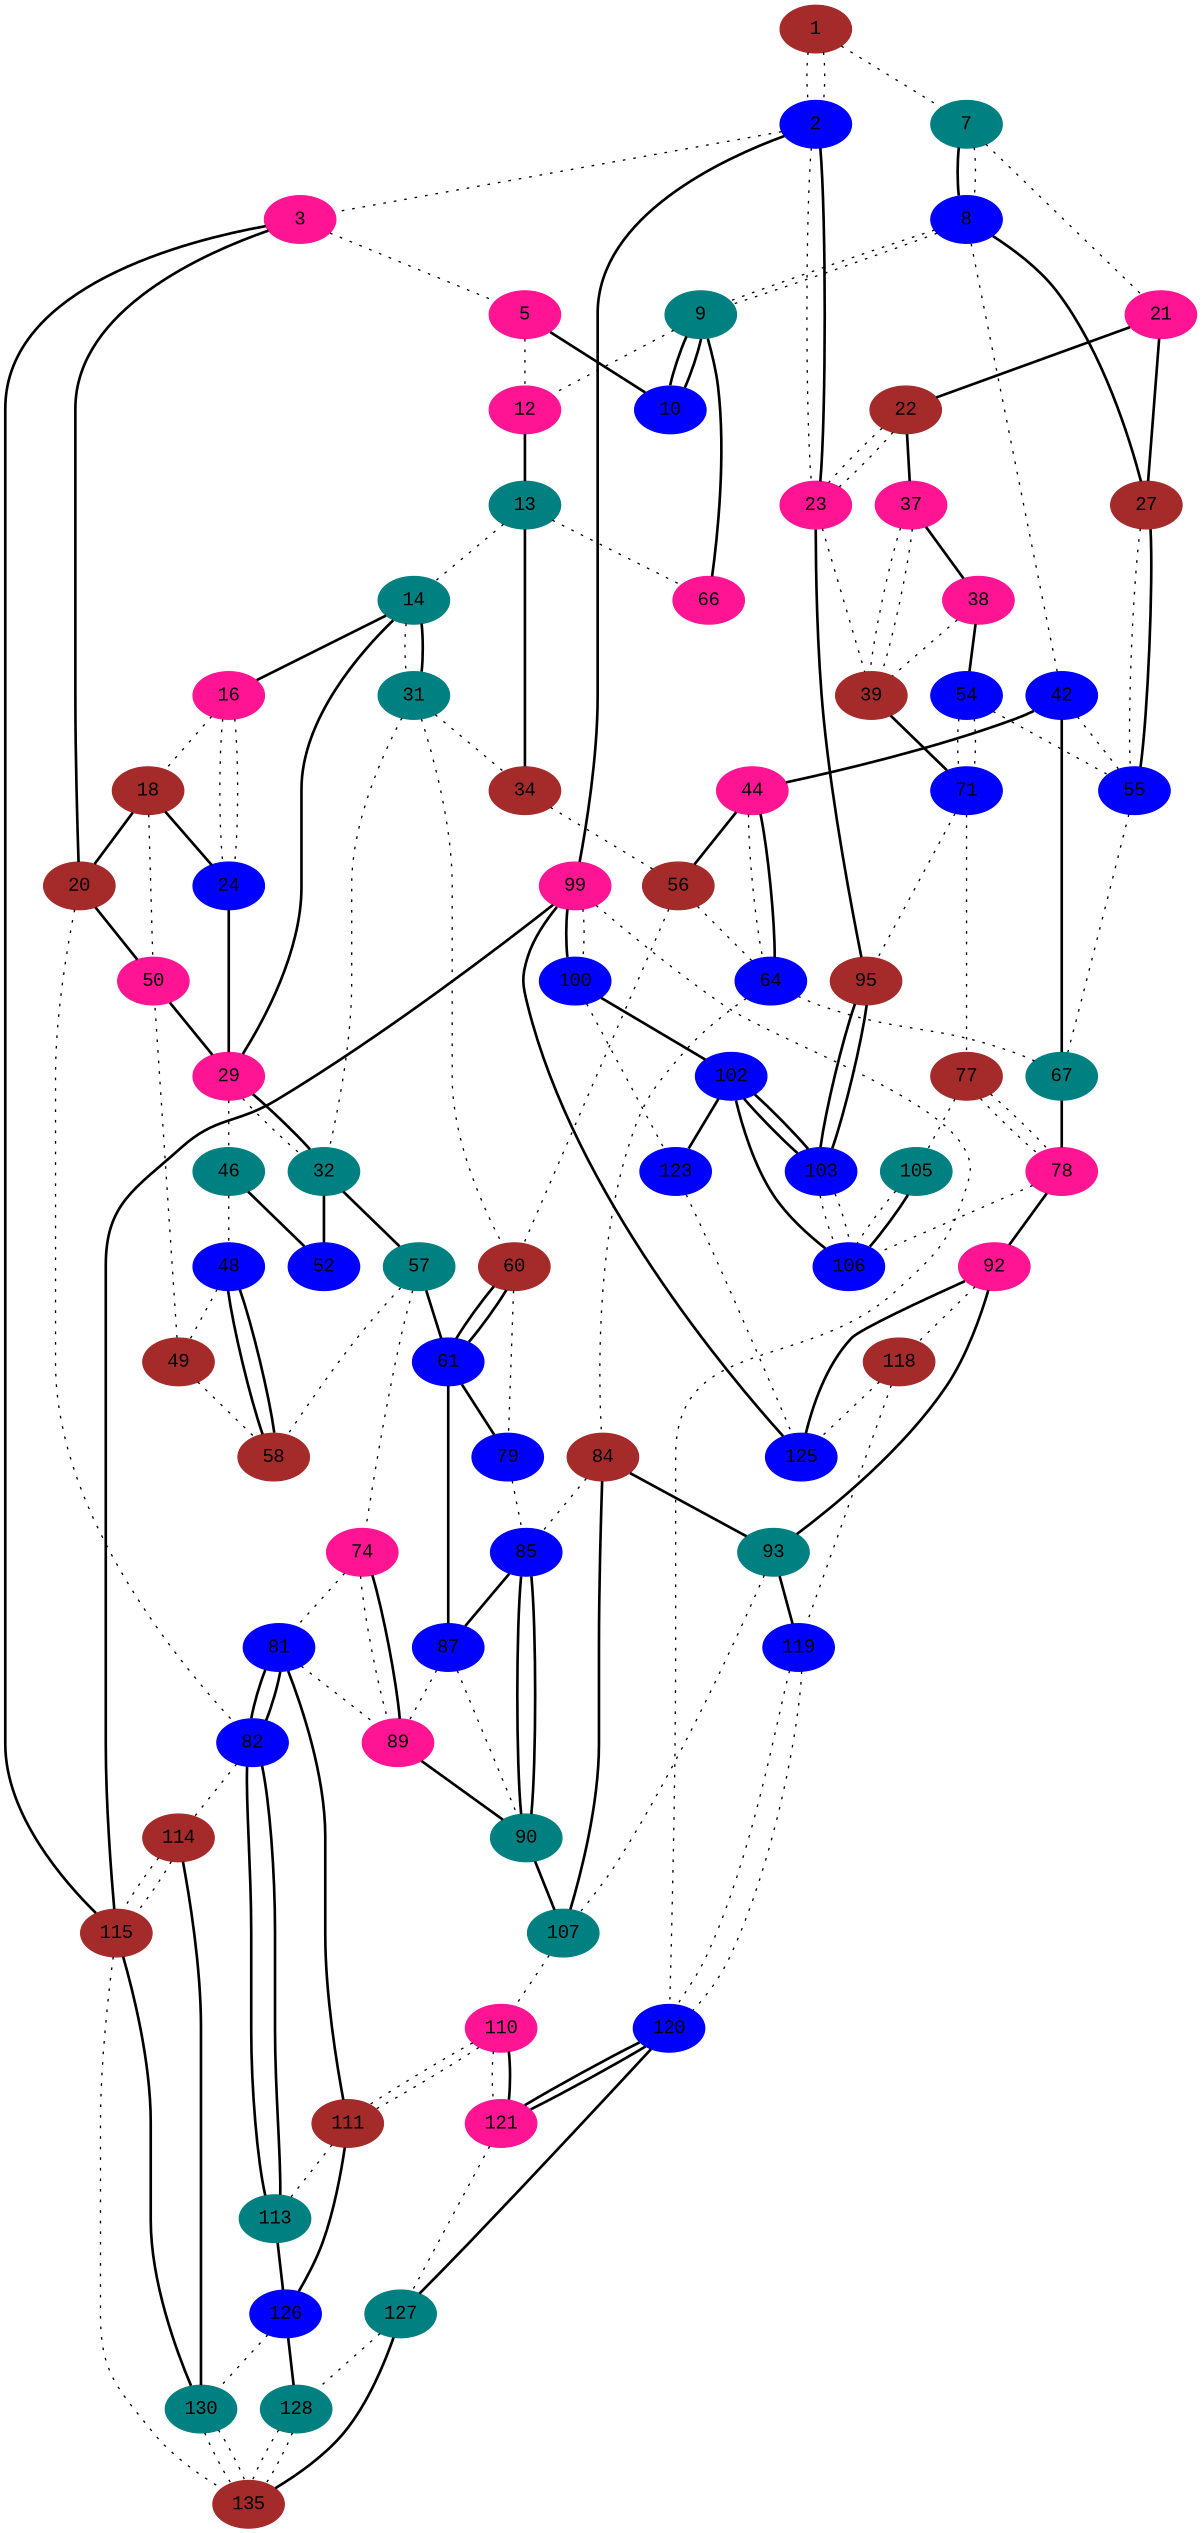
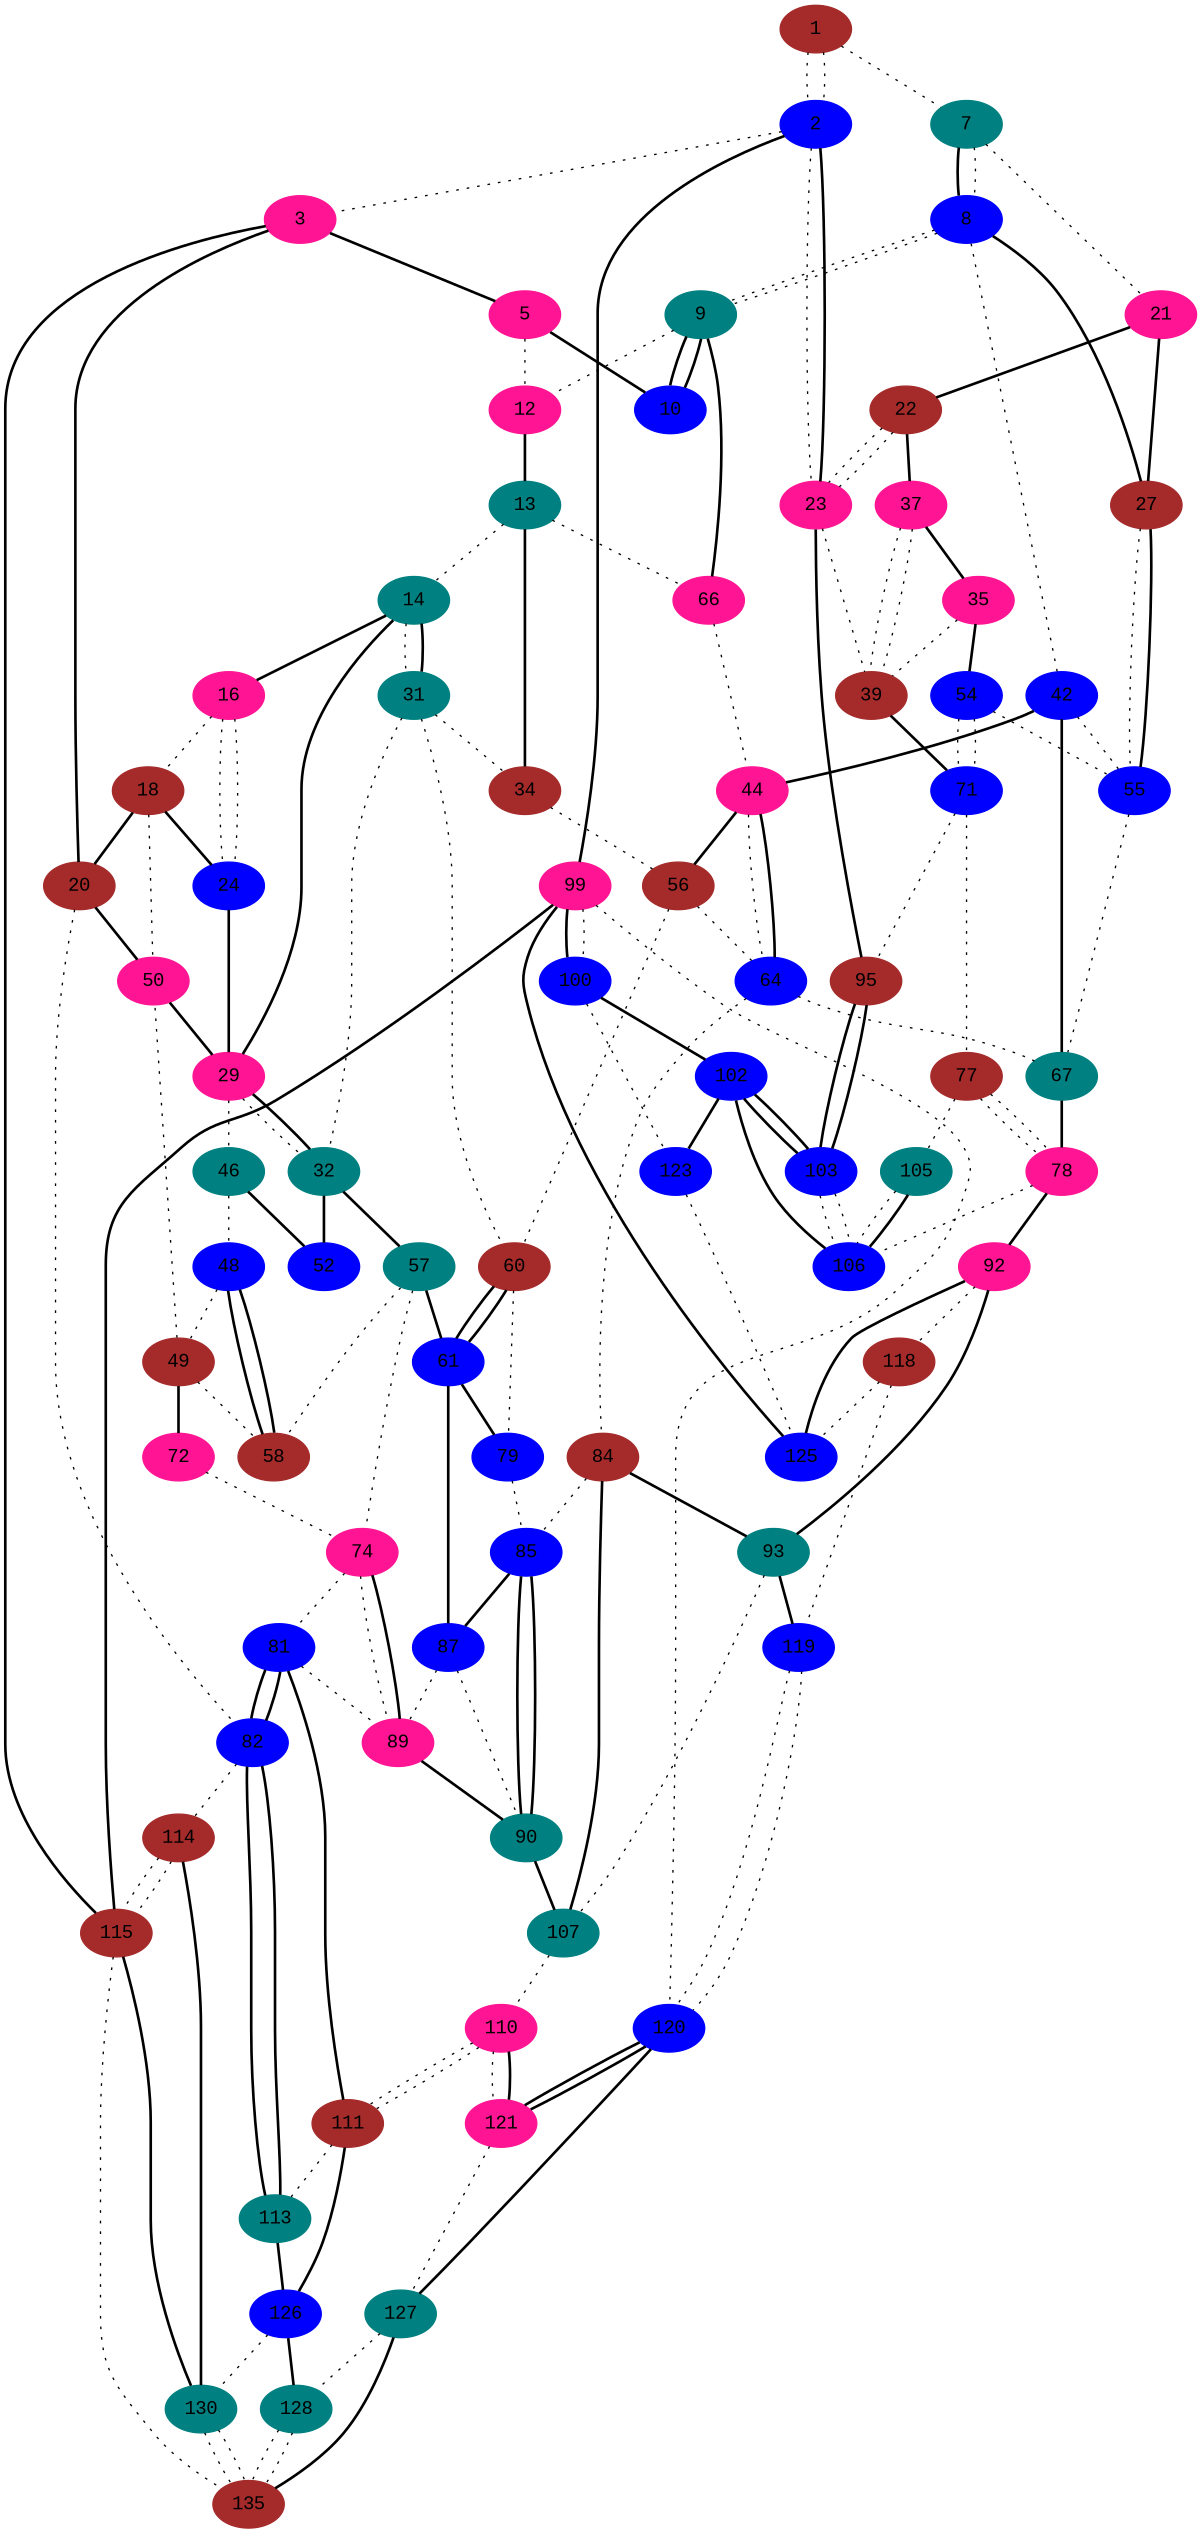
edge "3" -- "5": style dotted -> bold
node "38": label "38" -> "35"
edge "66" -- "44": added
node "72": added
